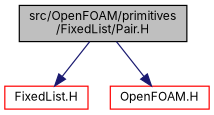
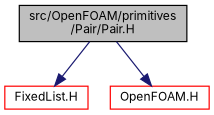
node "src/OpenFOAM/primitives /FixedList/Pair.H": label "src/OpenFOAM/primitives /FixedList/Pair.H" -> "src/OpenFOAM/primitives /Pair/Pair.H"
